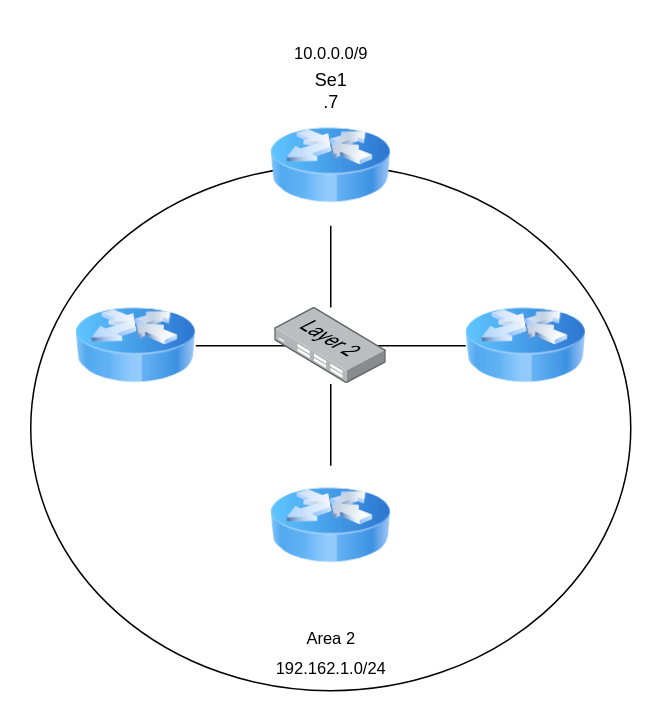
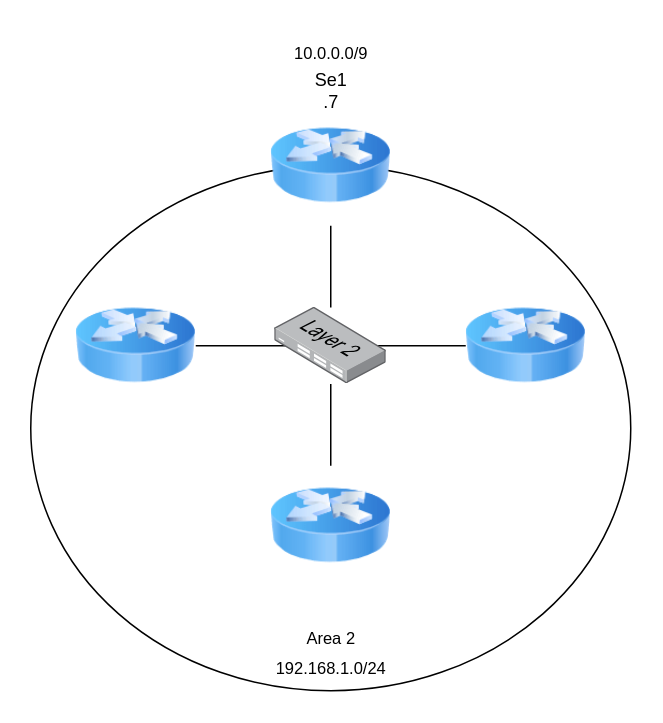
node "192.162.1.0/24": label "192.162.1.0/24" -> "192.168.1.0/24"
